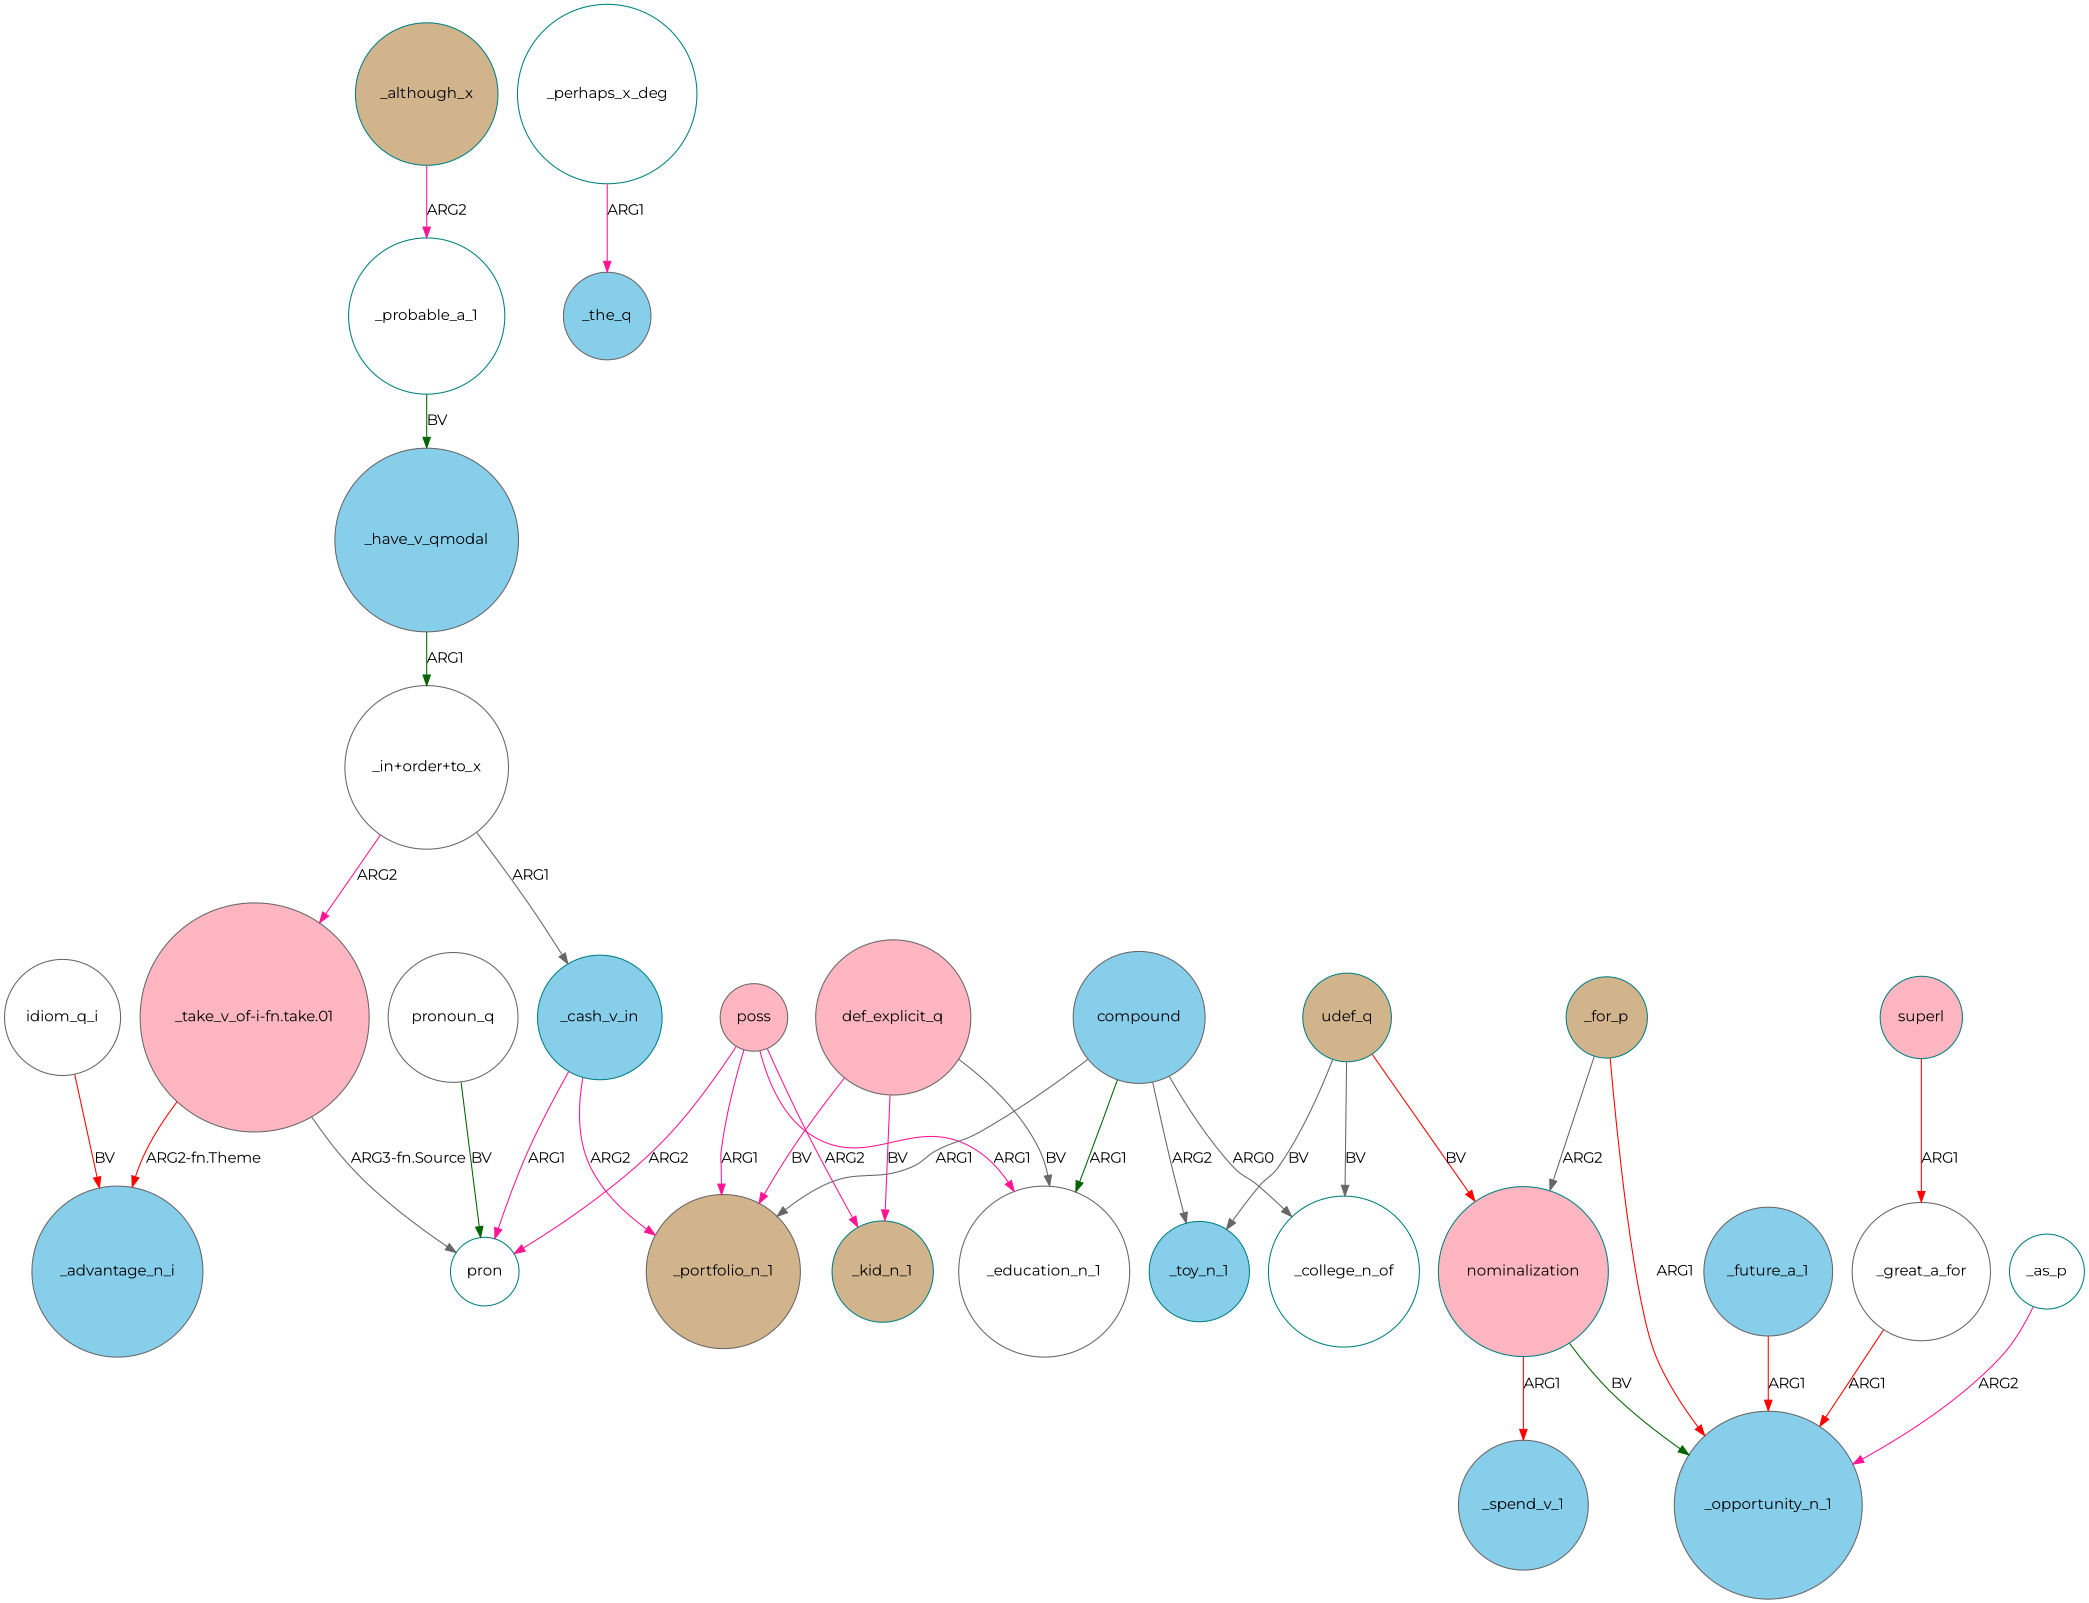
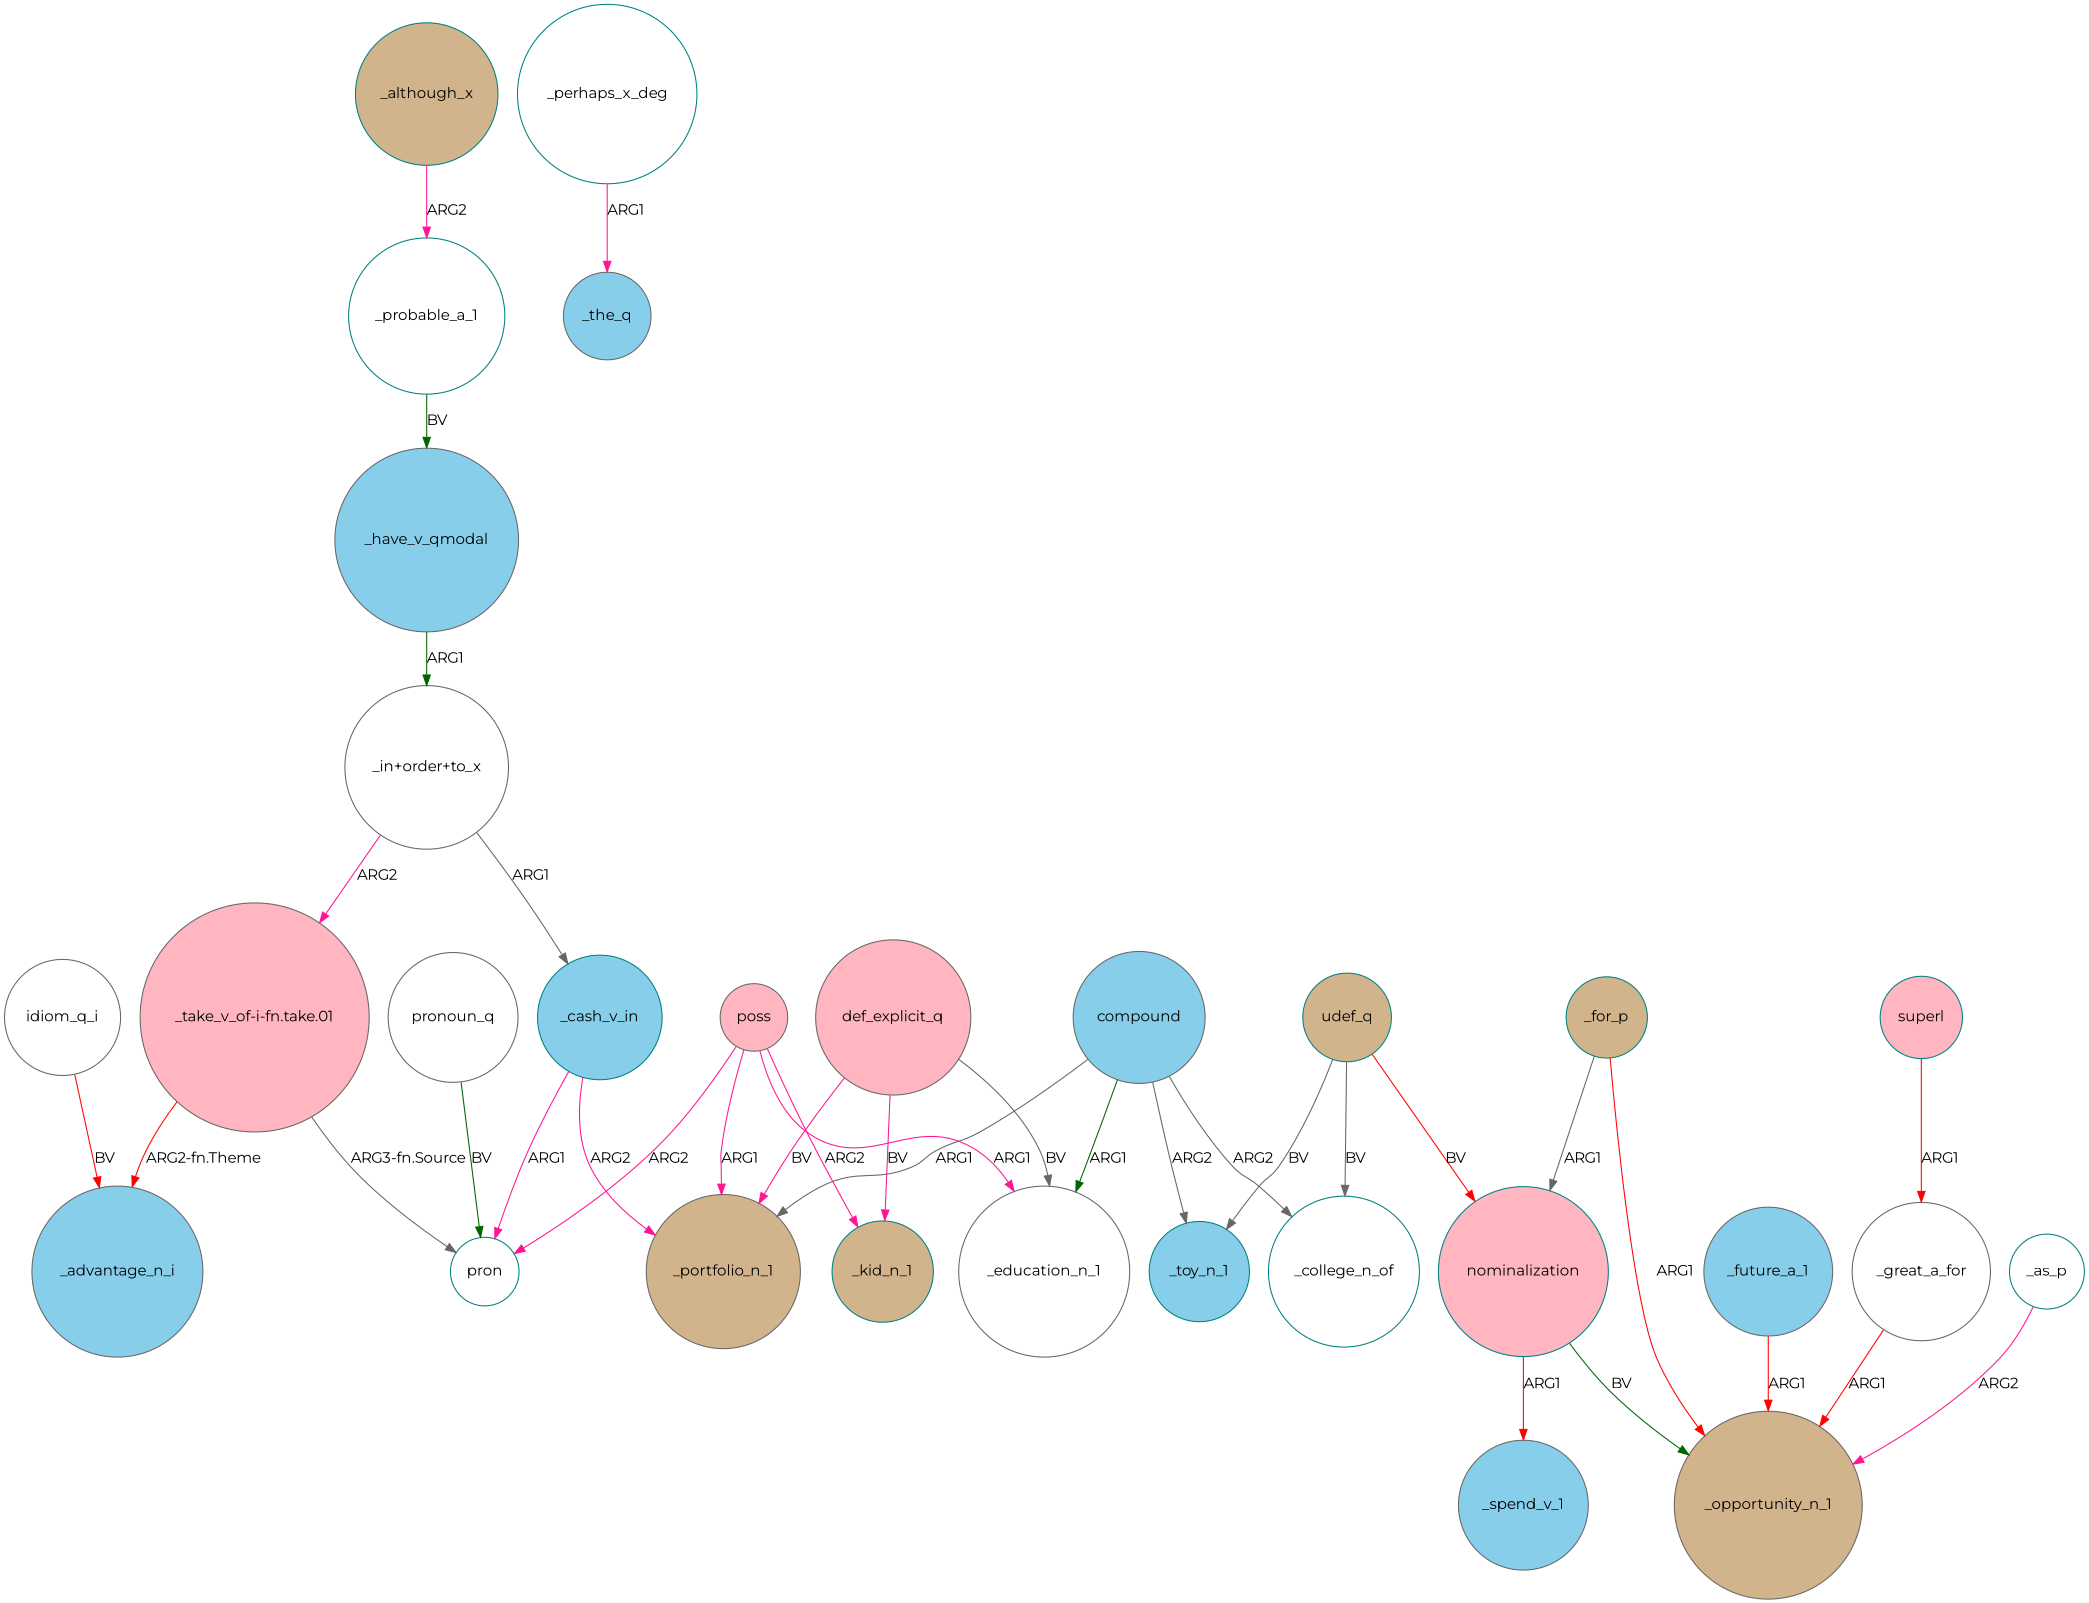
edge "compound" -> "_college_n_of": label "ARG0" -> "ARG2"
edge "_for_p" -> "nominalization": label "ARG2" -> "ARG1"
node "_opportunity_n_1": fillcolor skyblue -> tan
